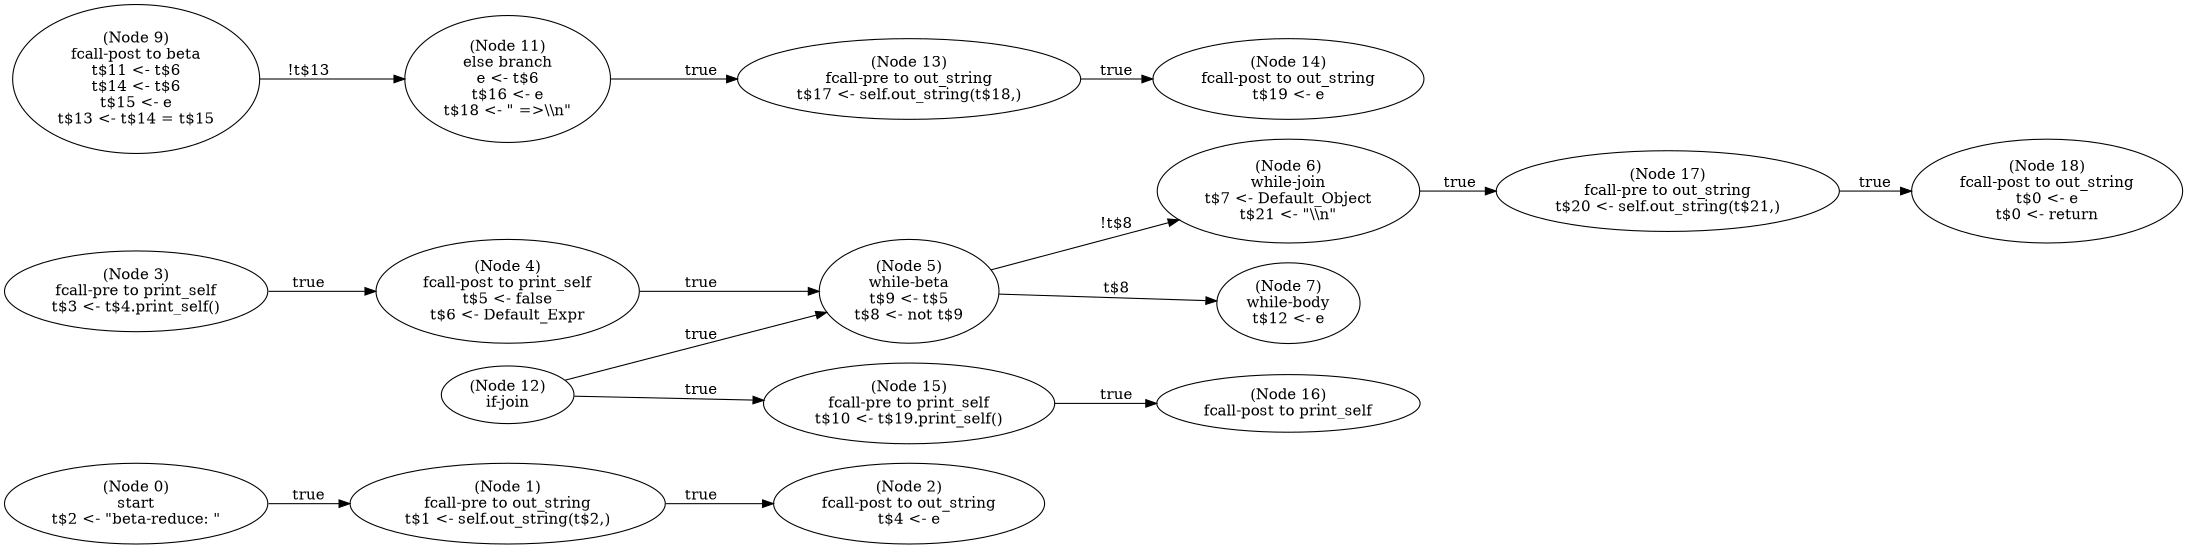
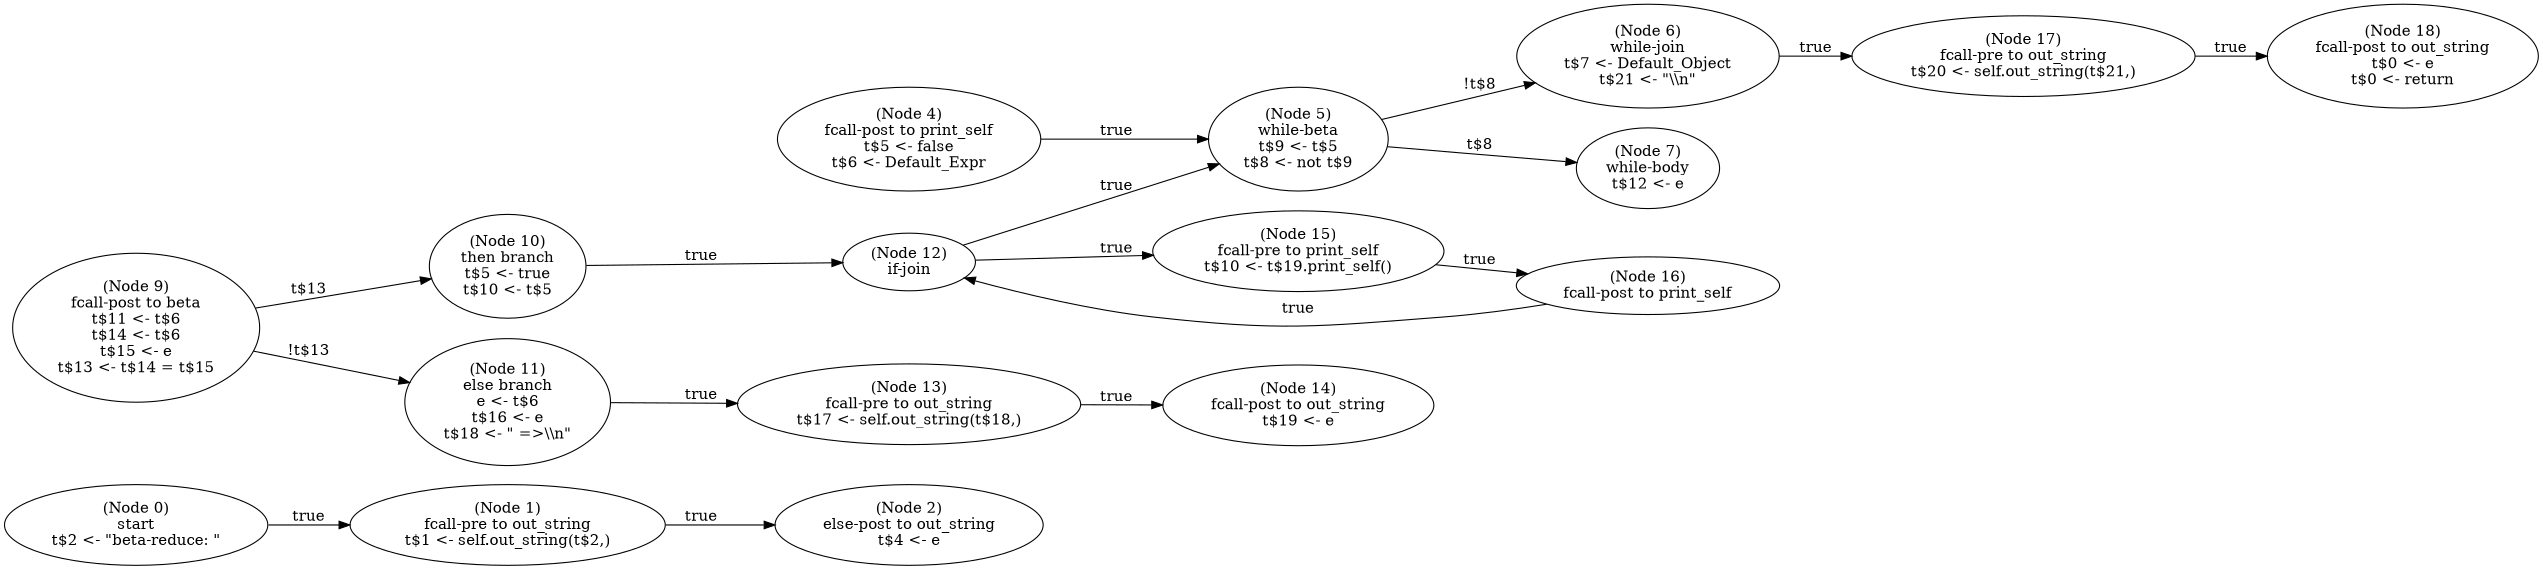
node "(Node 10) then branch t$5 <- true t$10 <- t$5": added
node "(Node 3) fcall-pre to print_self t$3 <- t$4.print_self()": removed
edge "(Node 16) fcall-post to print_self" -> "(Node 12) if-join": added, label "true"
node "(Node 2) fcall-post to out_string t$4 <- e": label "(Node 2) fcall-post to out_string t$4 <- e" -> "(Node 2) else-post to out_string t$4 <- e"
